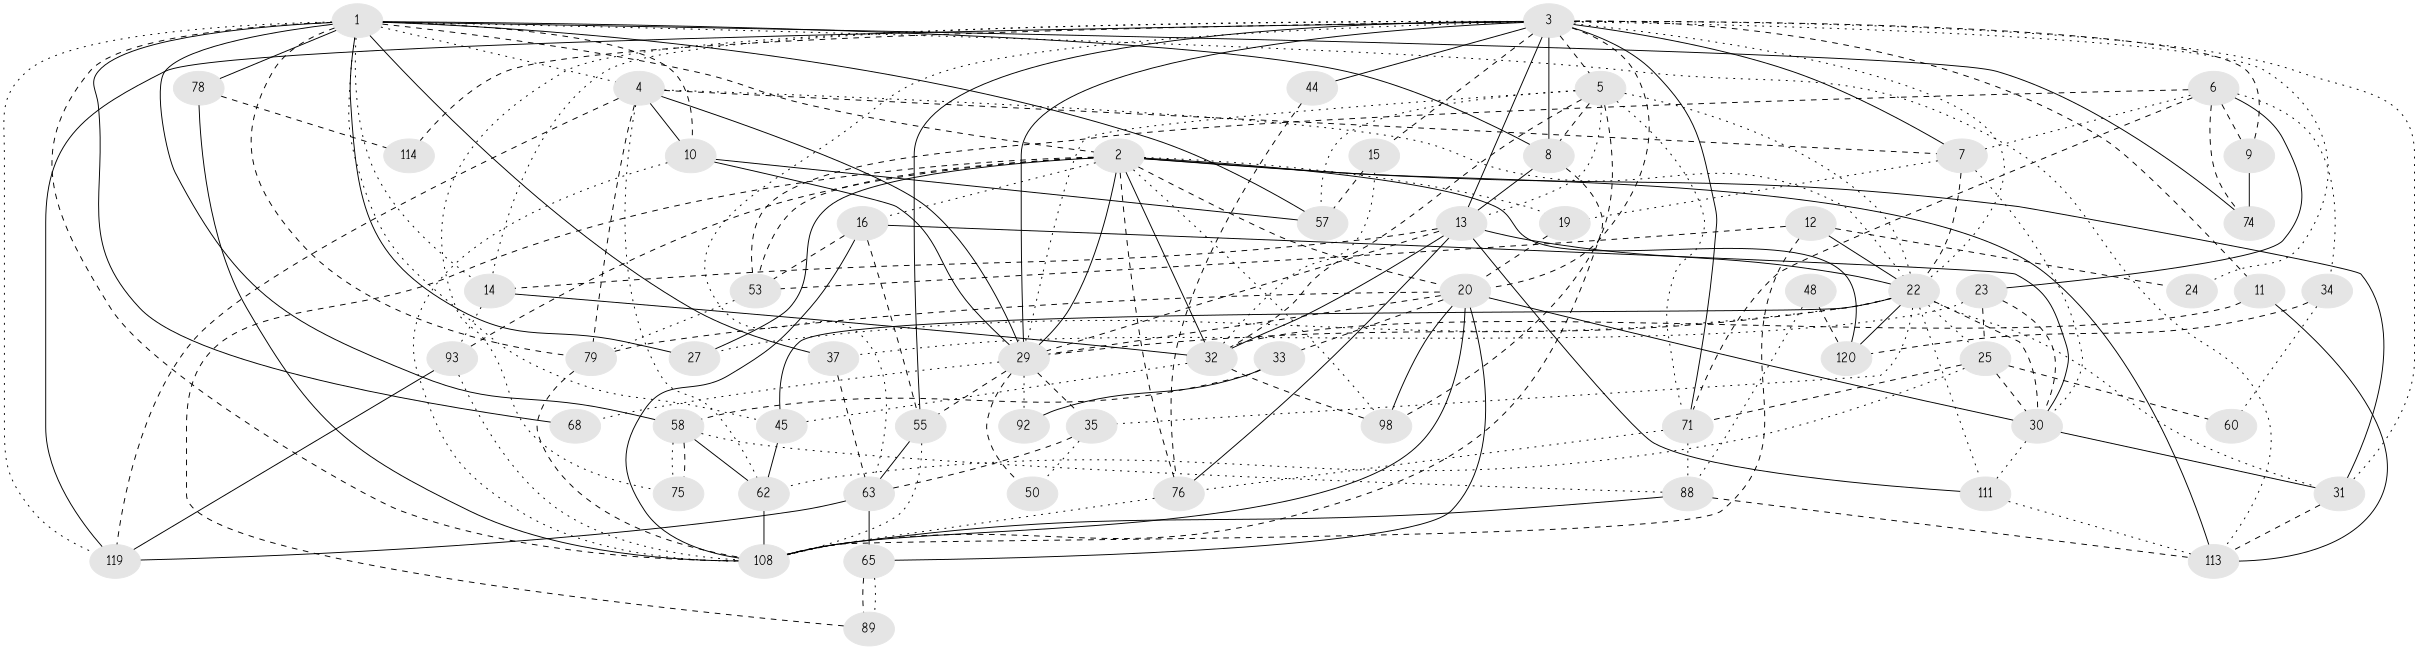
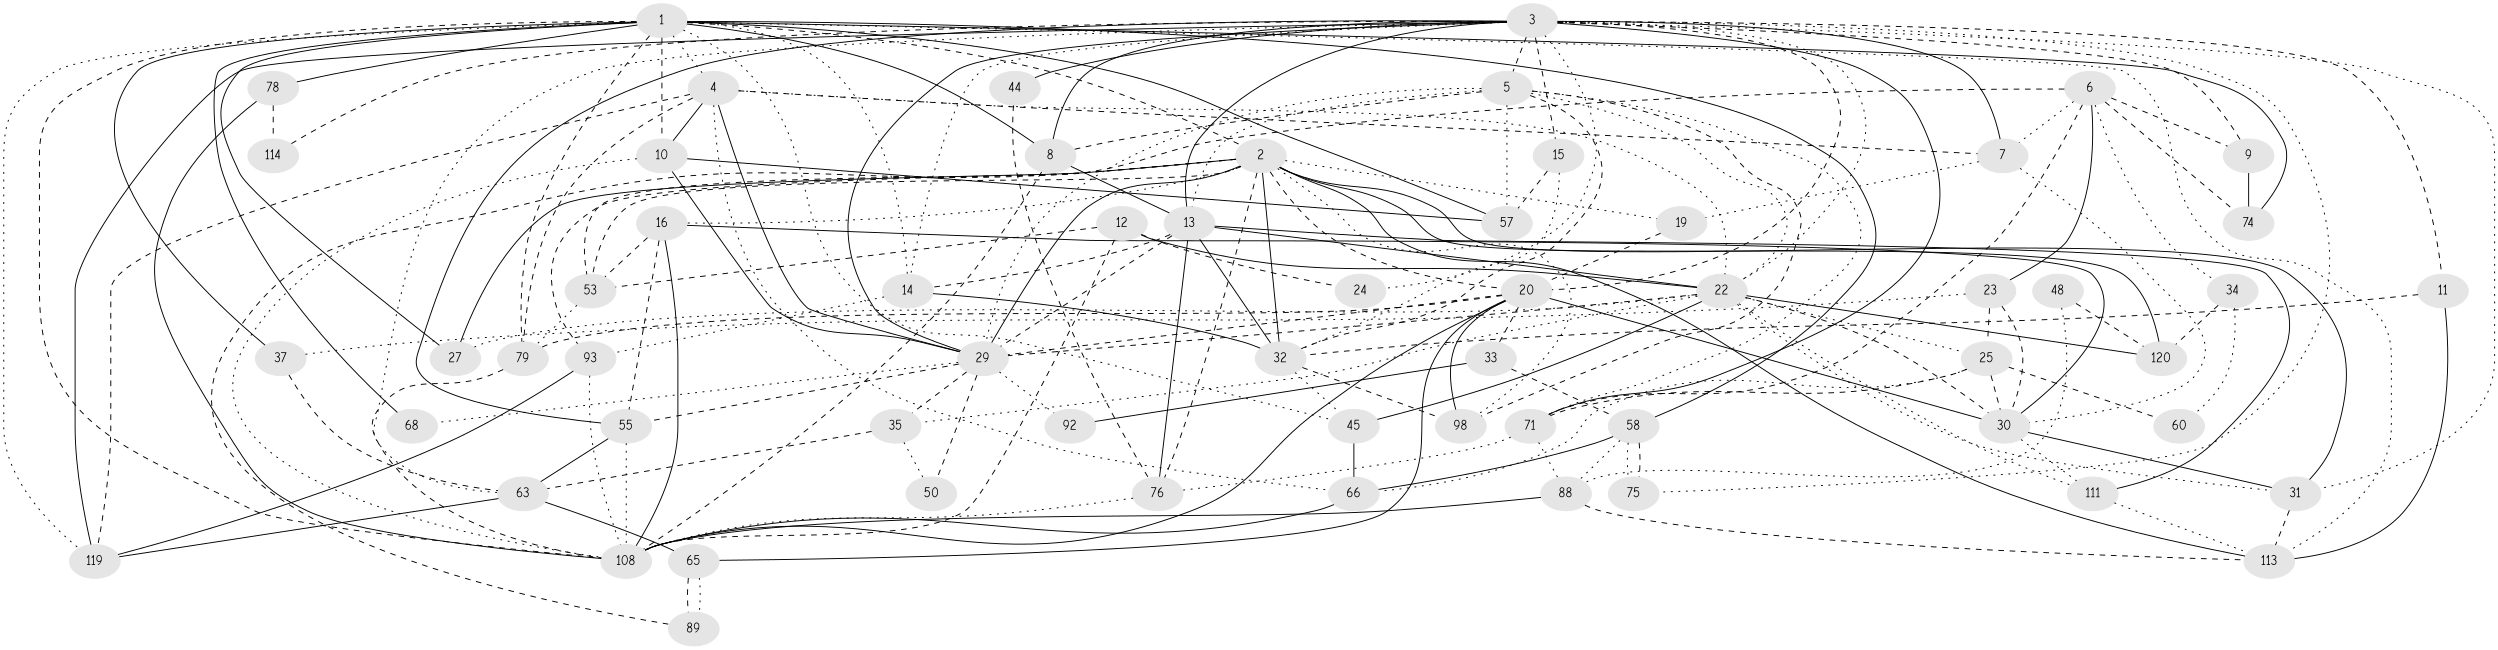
edge "7" -- "22": removed
node "62": label "62" -> "66"
